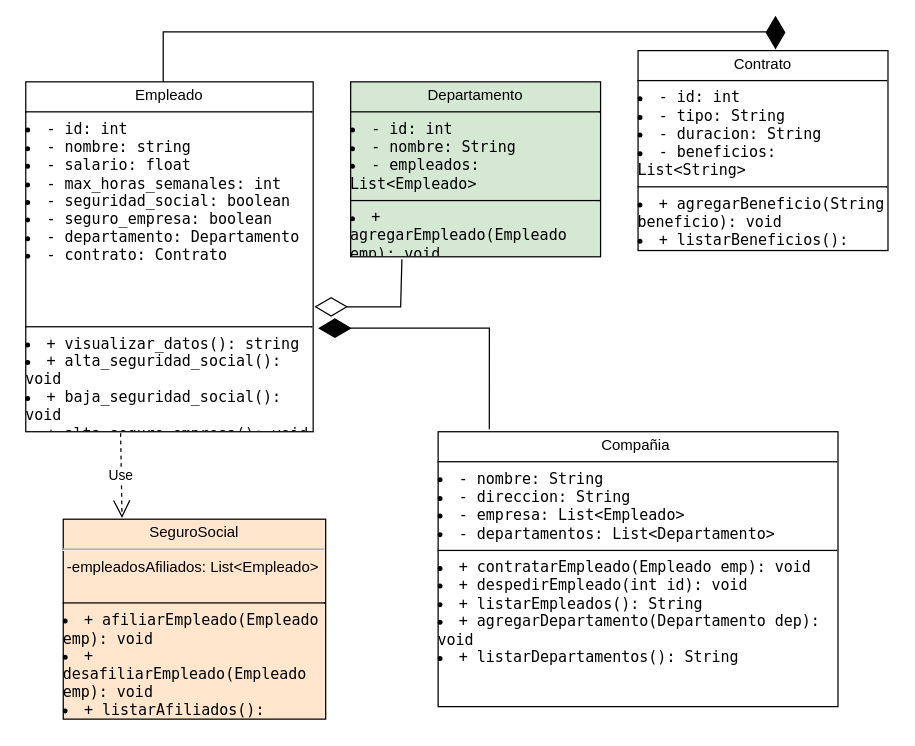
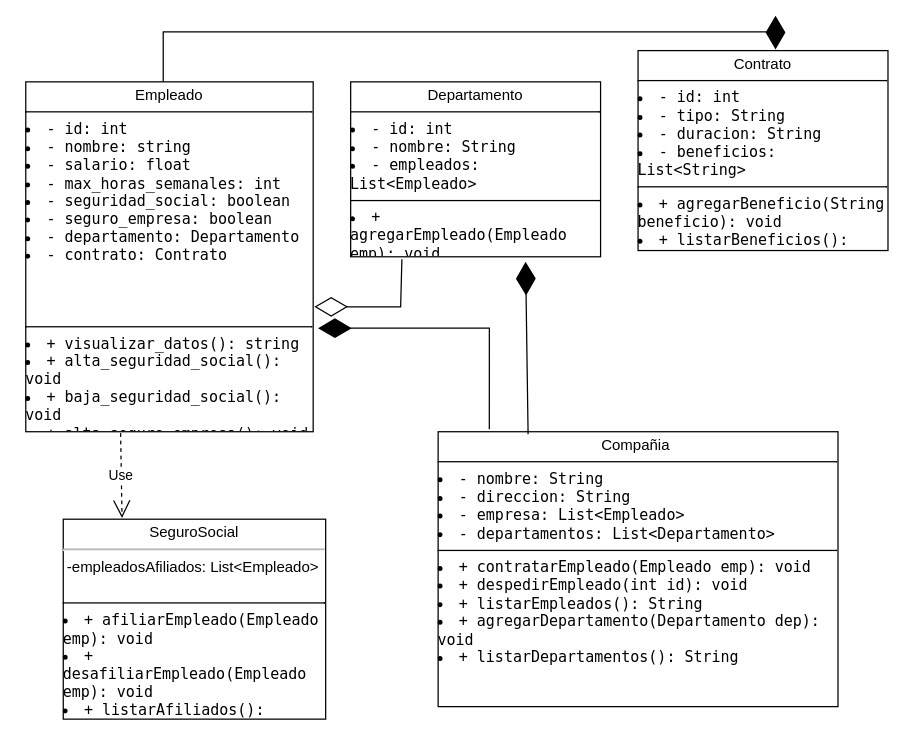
node "Departamento - id: int - nombre: String - empleados: List<Empleado> + agregarEmpleado(Empleado emp): void + listarEmpleados(): String": fillcolor #d5e8d4 -> #ffffff
edge "Compañia - nombre: String - direccion: String - empresa: List<Empleado> - departamentos: List<Departamento> + contratarEmpleado(Empleado emp): void + despedirEmpleado(int id): void + listarEmpleados(): String + agregarDepartamento(Departamento dep): void + listarDepartamentos(): String" -> "Departamento - id: int - nombre: String - empleados: List<Empleado> + agregarEmpleado(Empleado emp): void + listarEmpleados(): String": added
node "SeguroSocial -empleadosAfiliados: List<Empleado> + afiliarEmpleado(Empleado emp): void + desafiliarEmpleado(Empleado emp): void + listarAfiliados(): String": fillcolor #ffe6cc -> #ffffff
